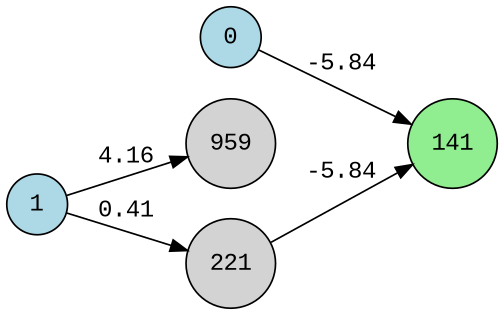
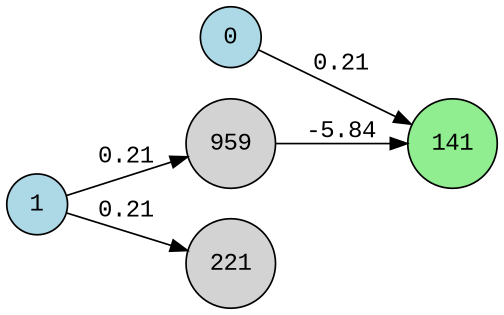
edge "0" -> "141": label "-5.84" -> "0.21"
edge "1" -> "959": label "4.16" -> "0.21"
edge "221" -> "141": now "959" -> "141"
edge "1" -> "221": label "0.41" -> "0.21"
